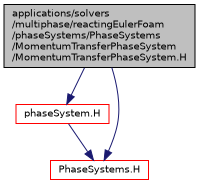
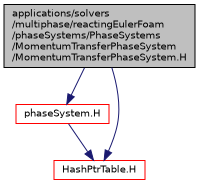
node "PhaseSystems.H": label "PhaseSystems.H" -> "HashPtrTable.H"
